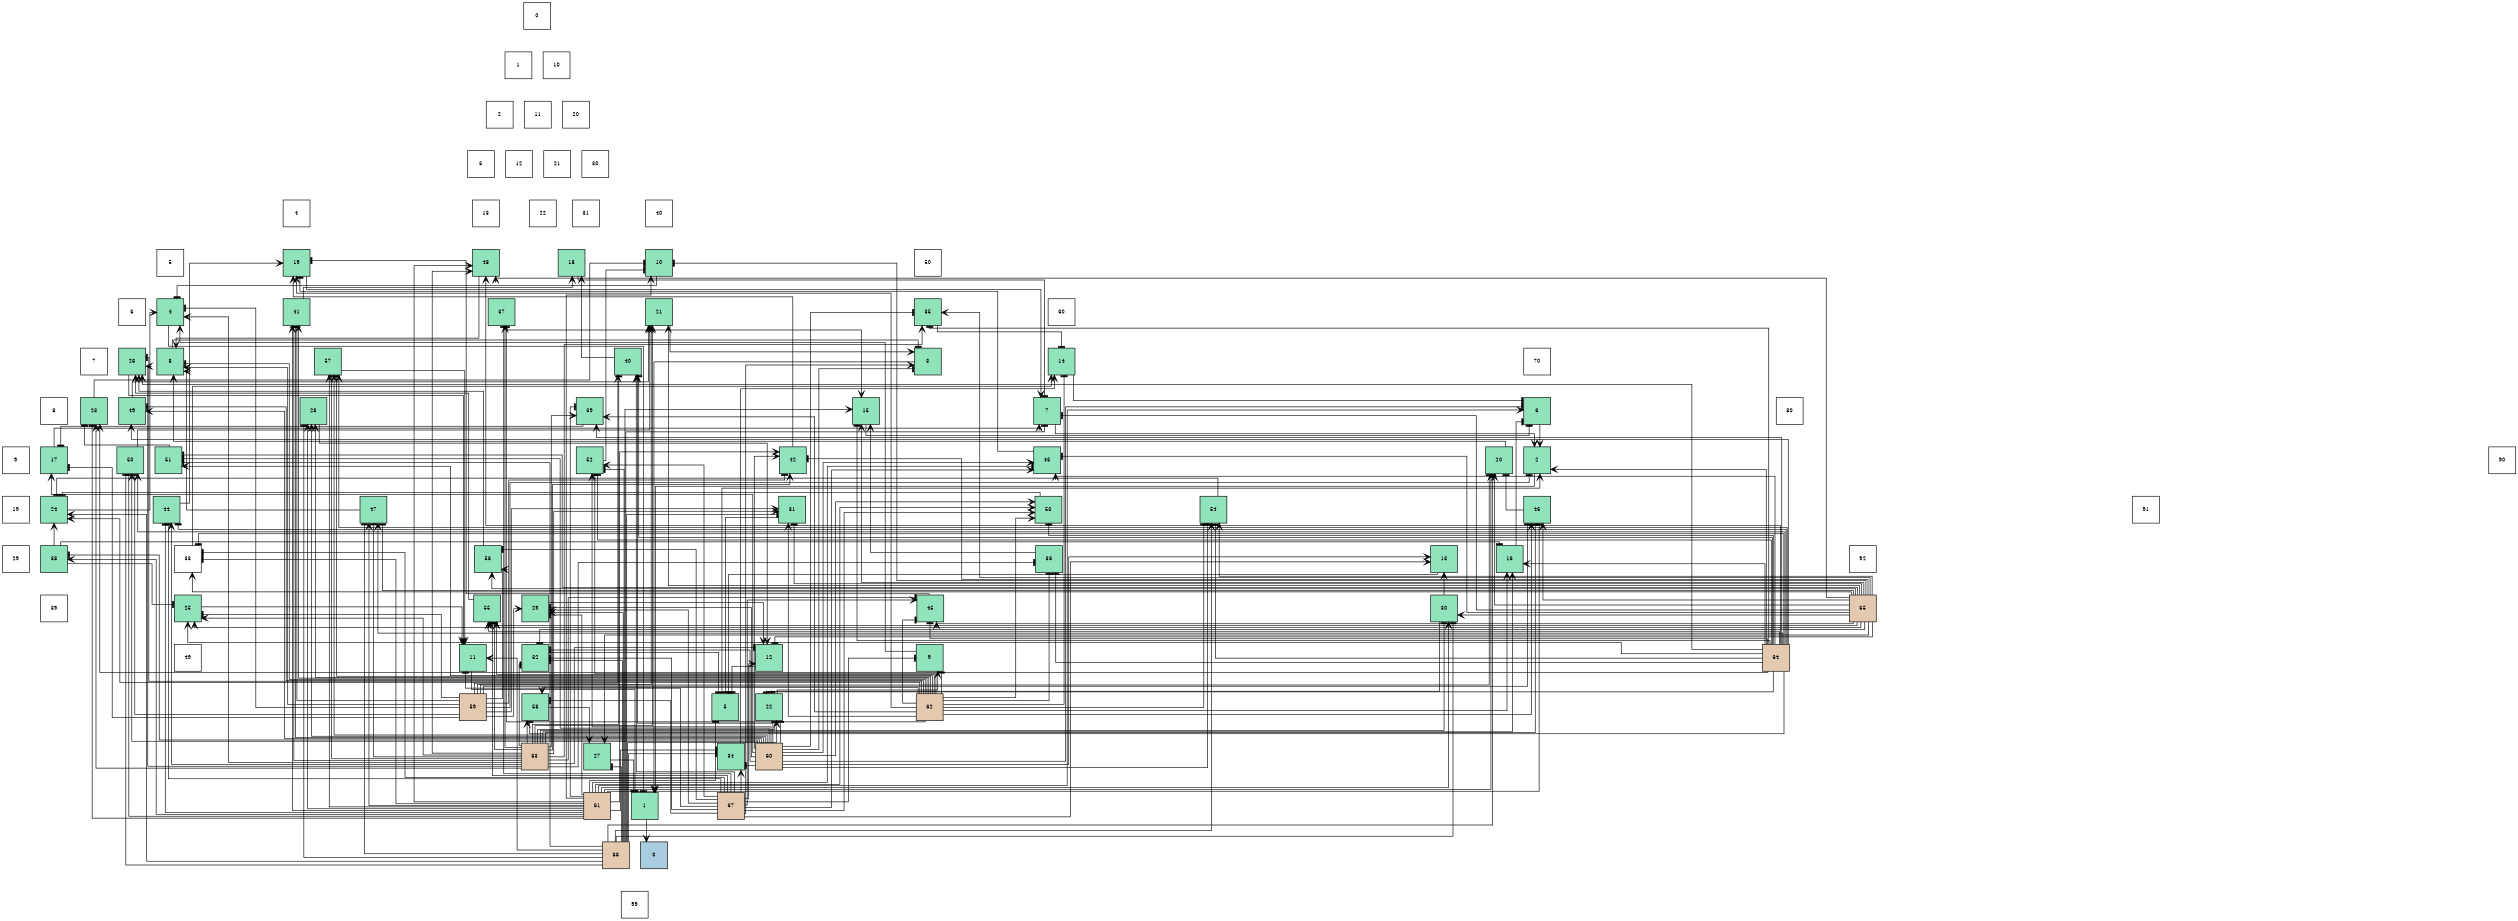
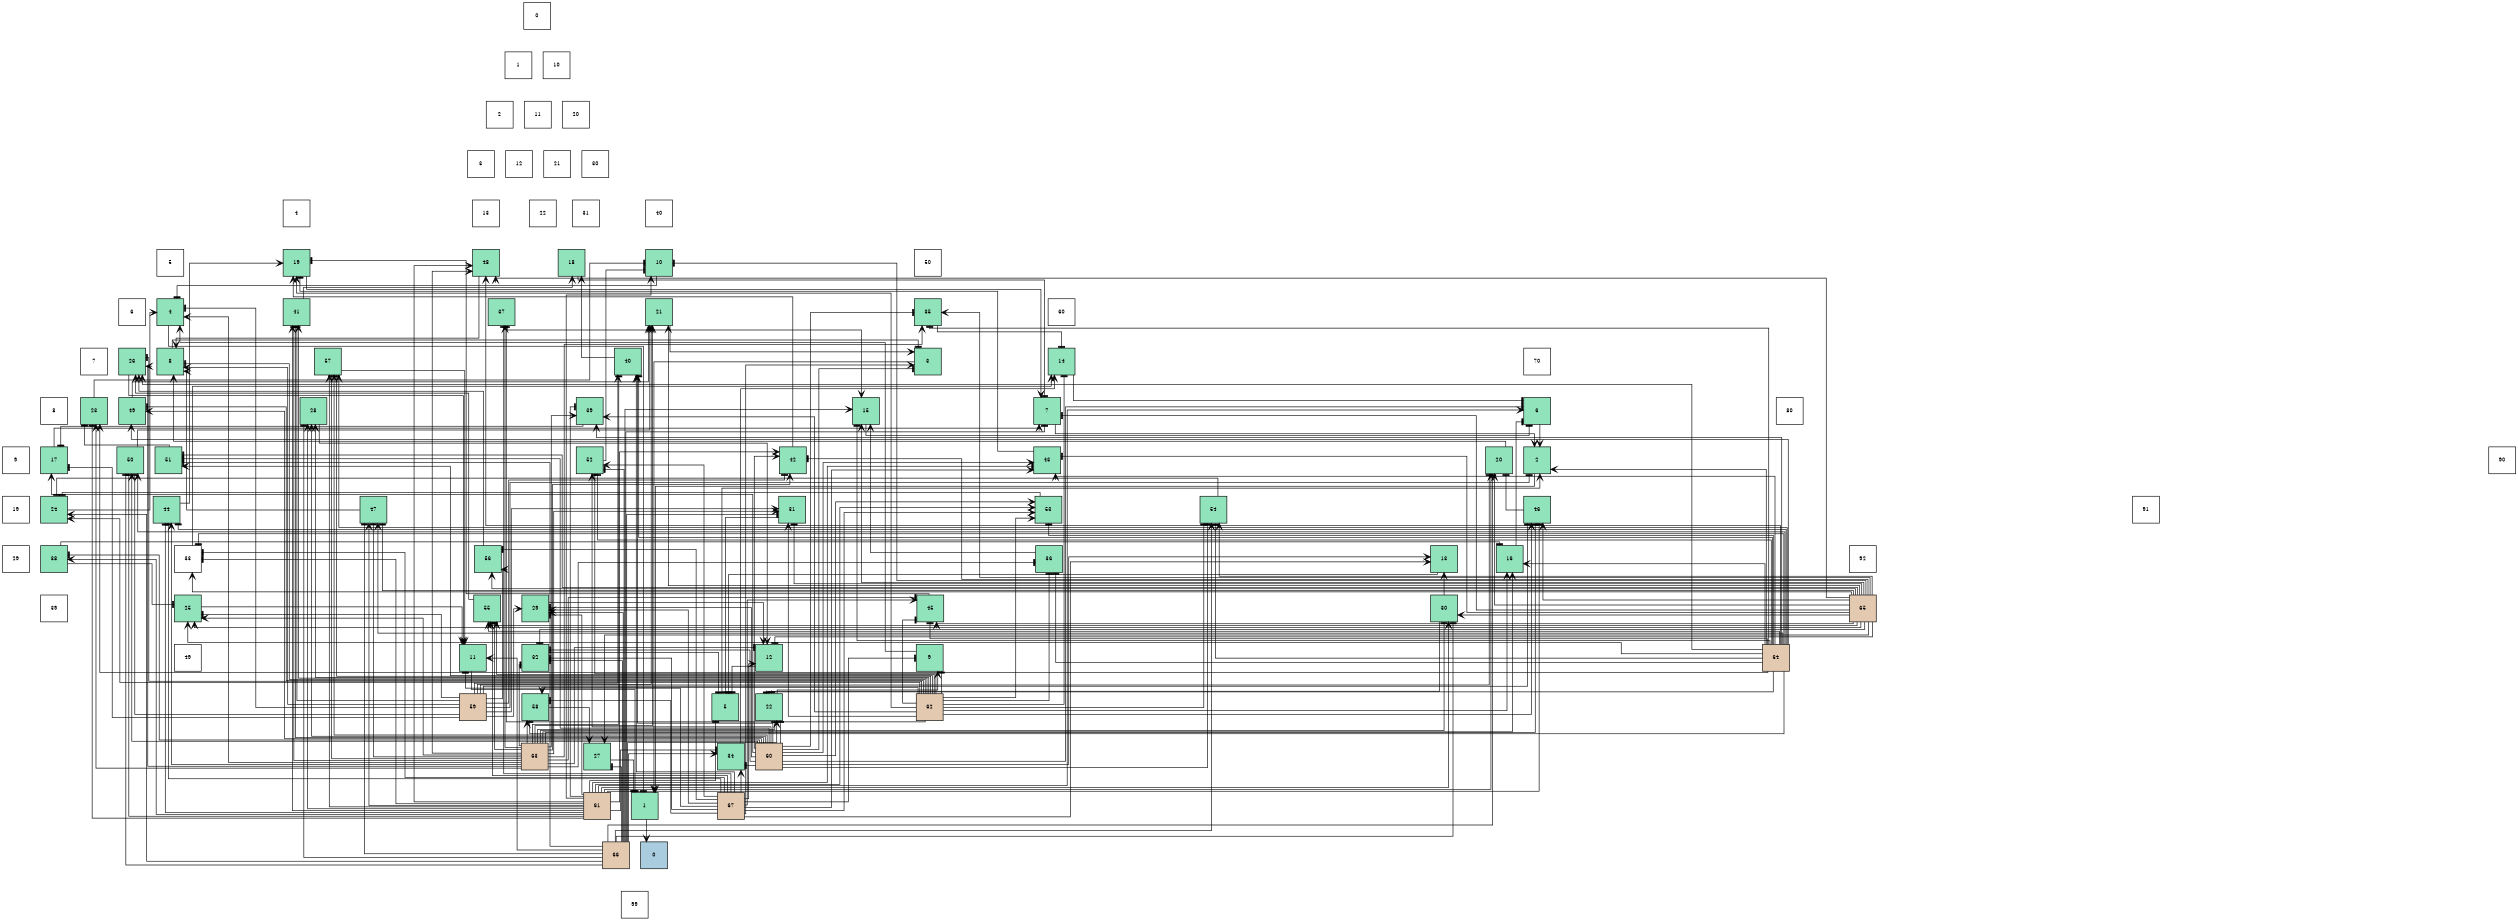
edge "38" -> "24": removed
edge "66" -> "34": arrowhead tee -> vee
